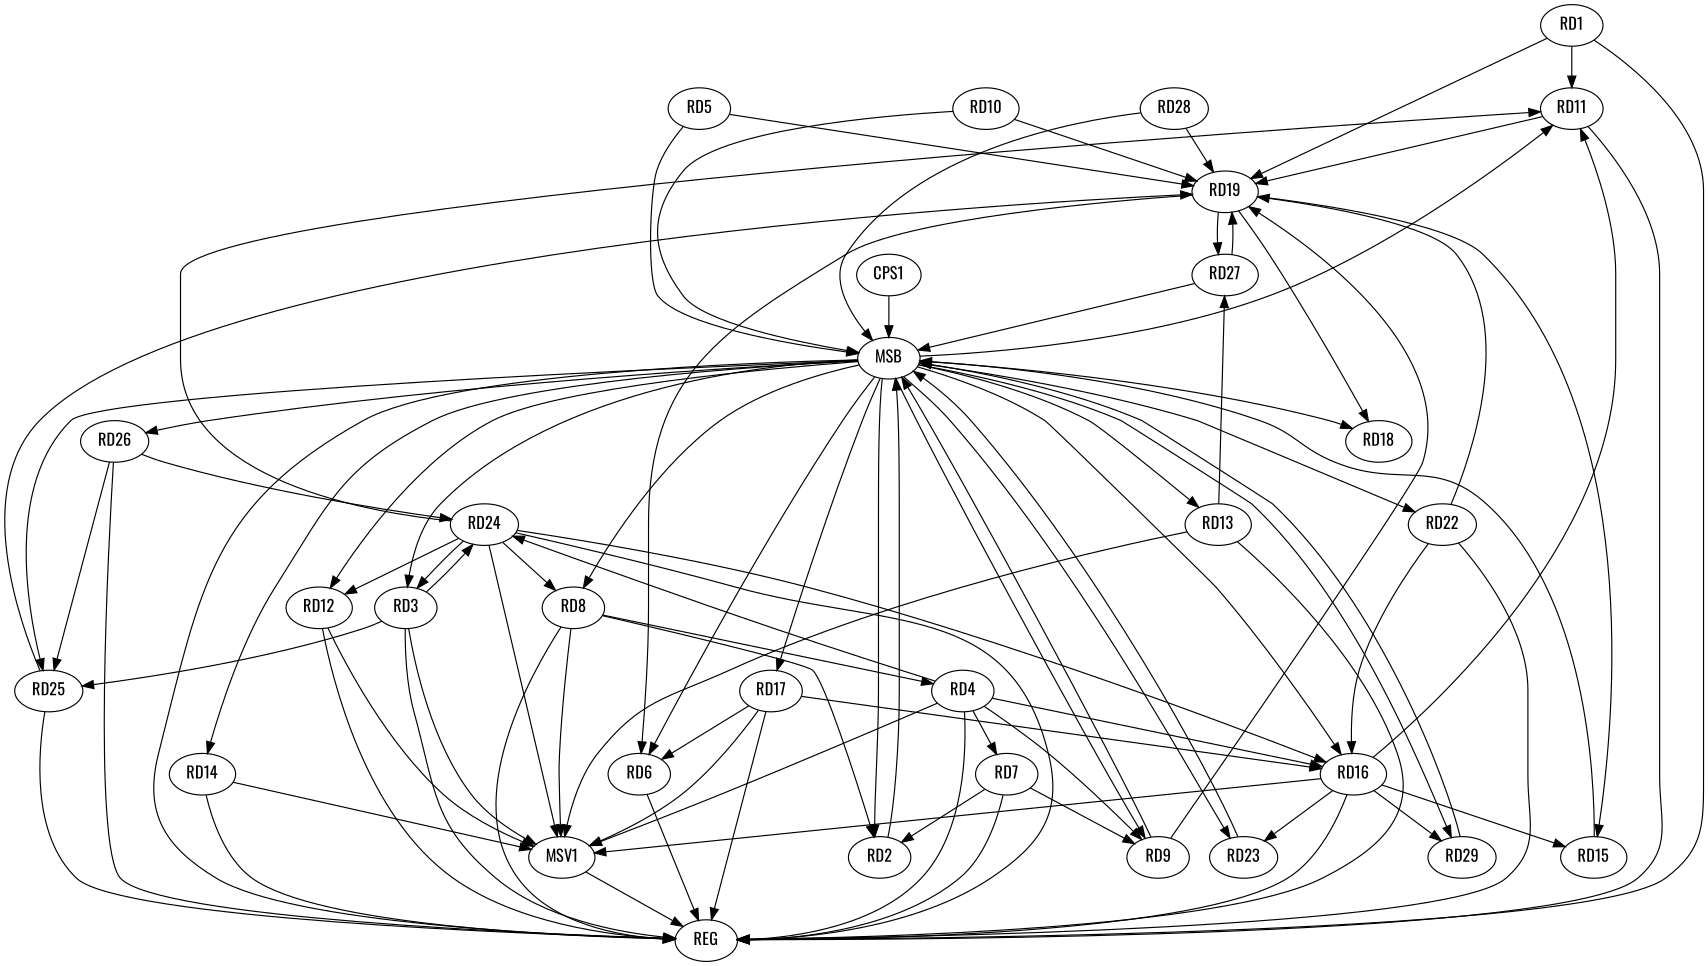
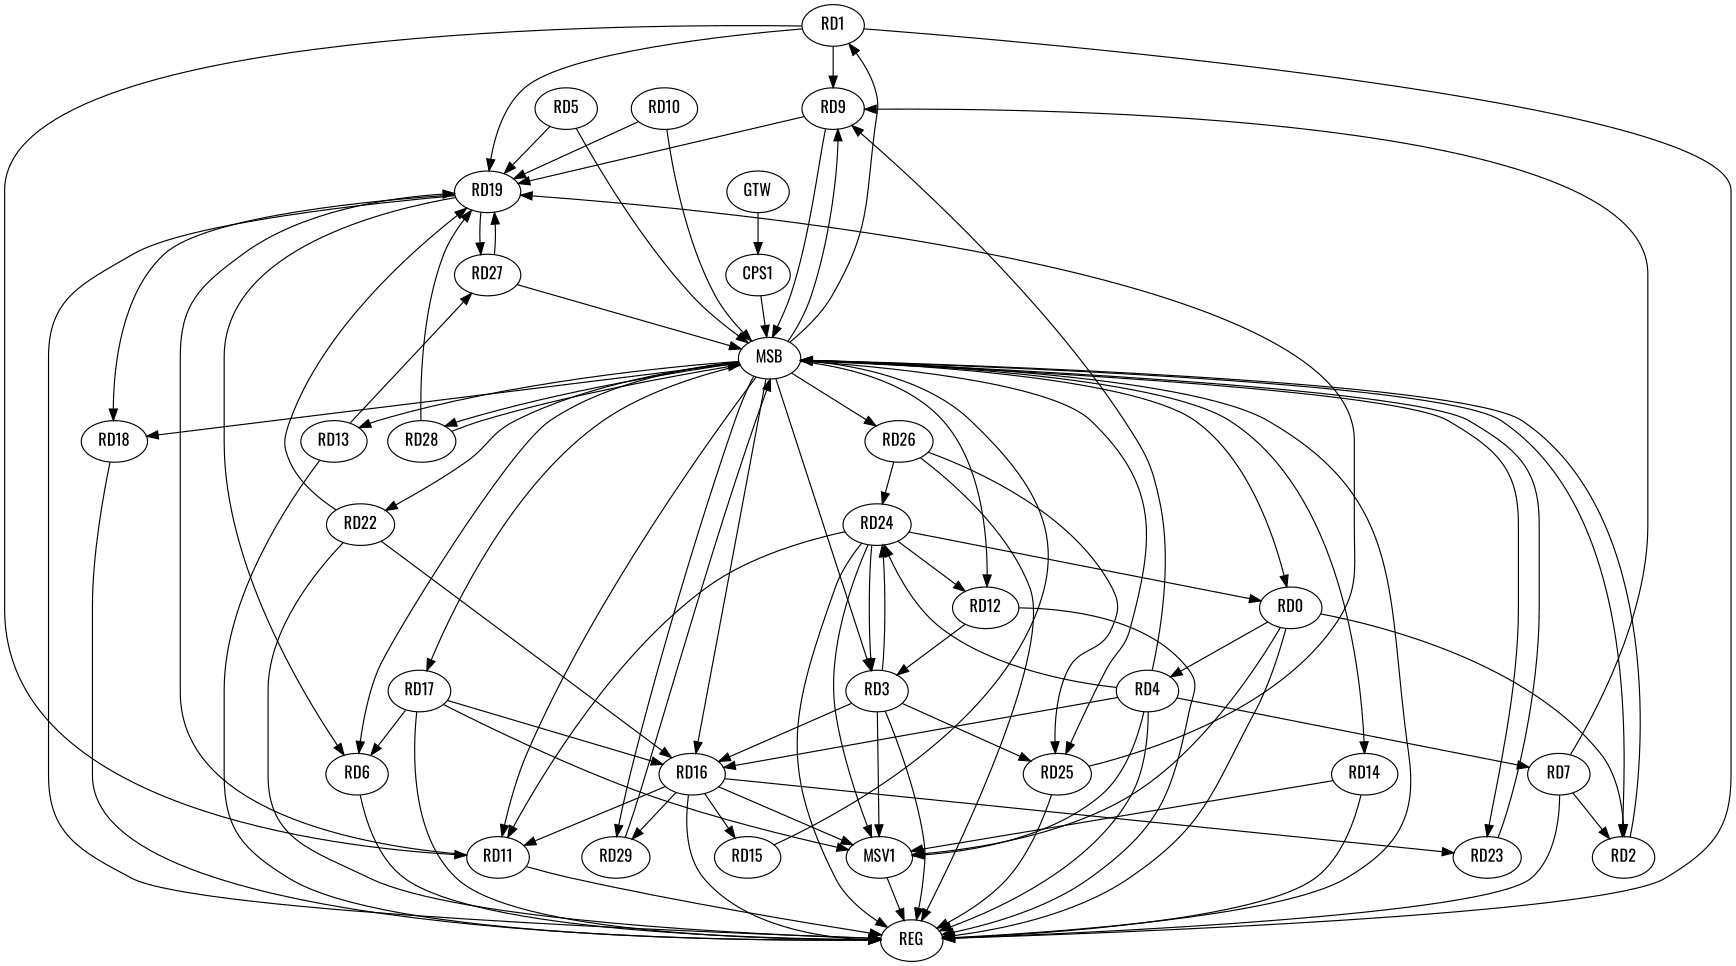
edge "RD1" -> "RD9": added
node "GTW": added
edge "MSB" -> "RD1": added
edge "MSB" -> "RD28": added
edge "RD19" -> "RD15": now "RD19" -> "REG"
node "RD8": label "RD8" -> "RD0"
edge "RD13" -> "MSV1": removed
edge "RD24" -> "RD16": now "RD3" -> "RD16"
edge "RD12" -> "MSV1": now "RD12" -> "RD3"
edge "RD18" -> "REG": added
